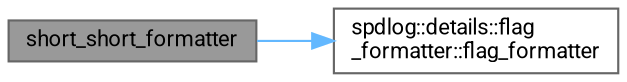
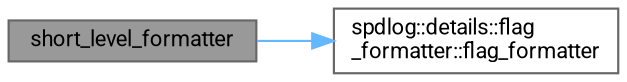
node "short_short_formatter": label "short_short_formatter" -> "short_level_formatter"
